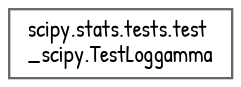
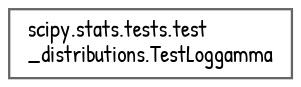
node "scipy.stats.tests.test _scipy.TestLoggamma": label "scipy.stats.tests.test _scipy.TestLoggamma" -> "scipy.stats.tests.test _distributions.TestLoggamma"
